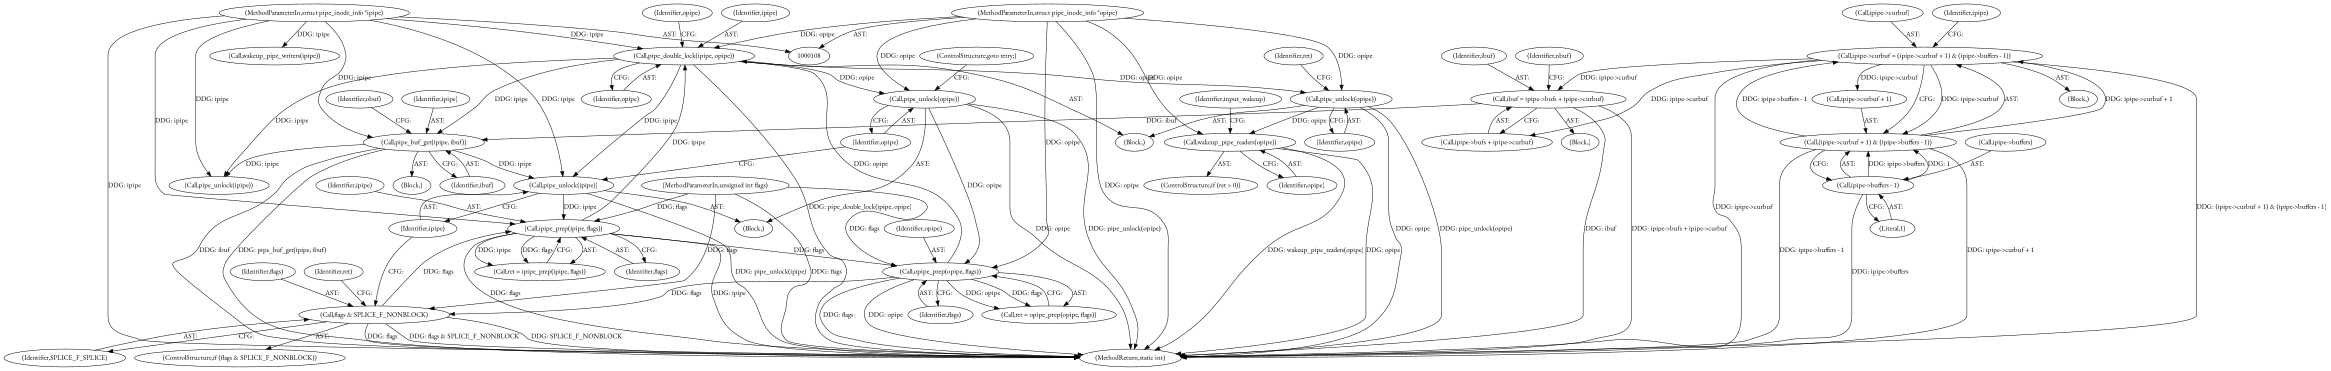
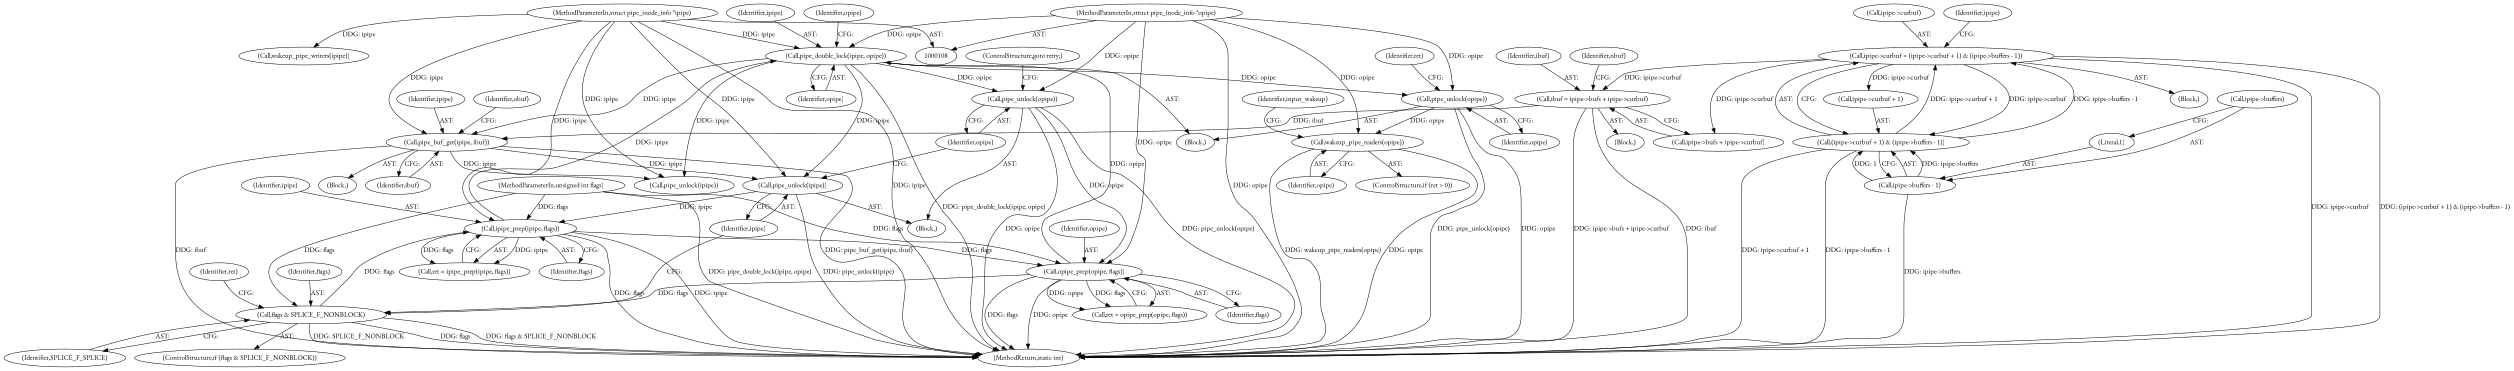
edge "(Call,ipipe->buffers - 1)" -> "(Literal,1)": now "(Call,ipipe->buffers)" -> "(Literal,1)"
edge "(MethodParameterIn,unsigned int flags)" -> "(MethodReturn,static int)": label "DDG: flags" -> "DDG: pipe_double_lock(ipipe, opipe)"
